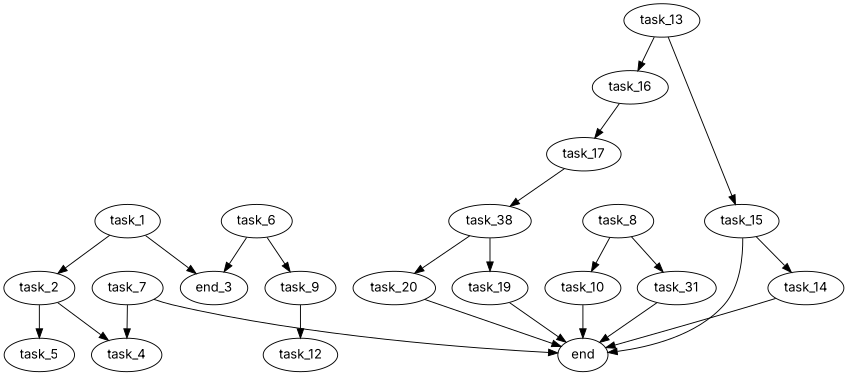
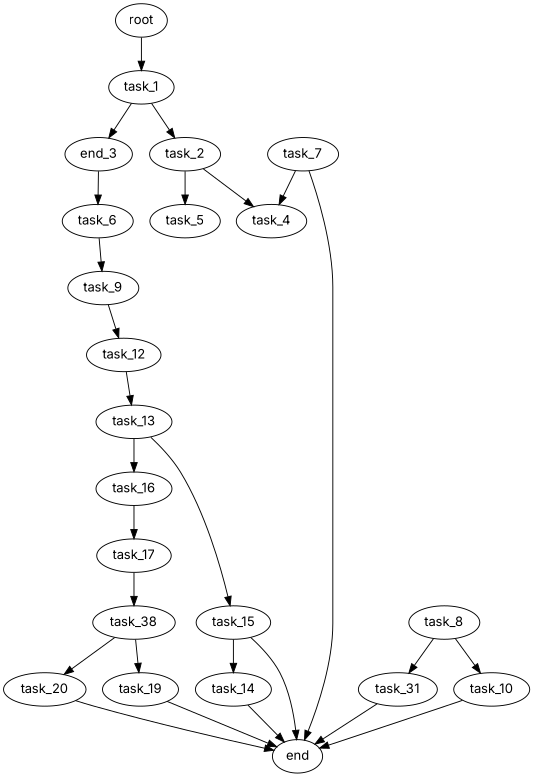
node "root": added
edge "task_6" -> "end_3": reversed
edge "task_12" -> "task_13": added
